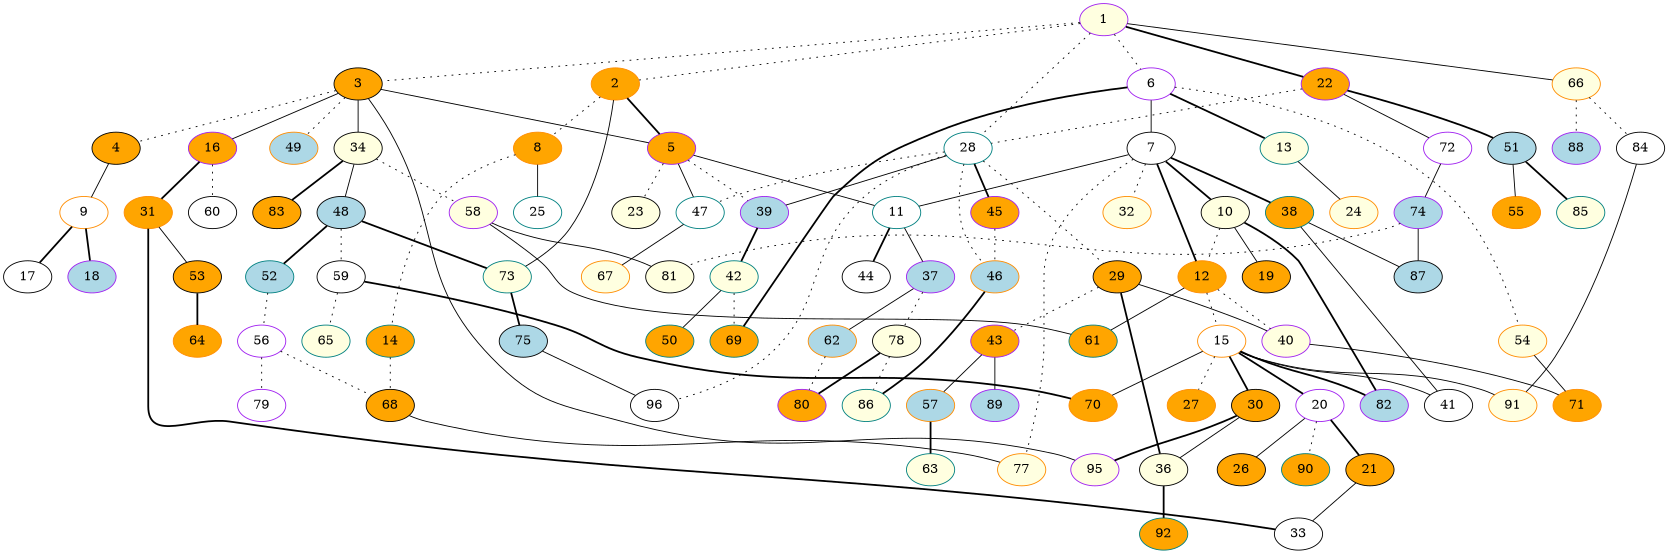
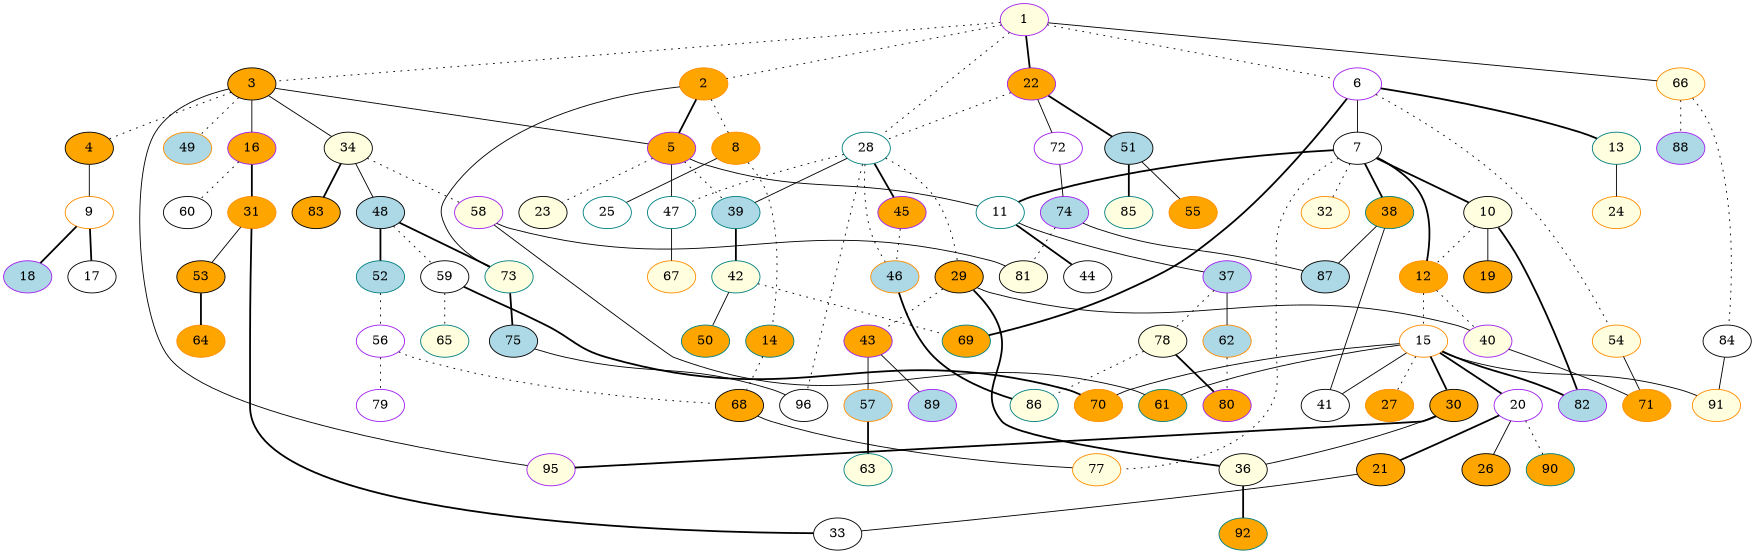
edge "7" -- "11": style solid -> bold
node "39": color purple -> teal
edge "12" -- "61": now "15" -- "61"
